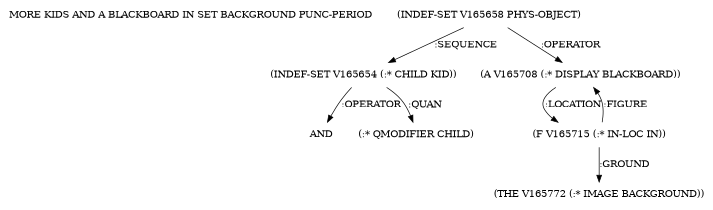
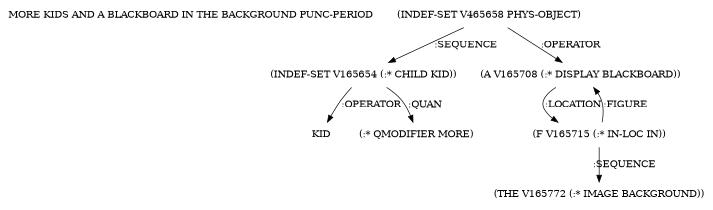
node "MORE KIDS AND A BLACKBOARD IN SET BACKGROUND PUNC-PERIOD": label "MORE KIDS AND A BLACKBOARD IN SET BACKGROUND PUNC-PERIOD" -> "MORE KIDS AND A BLACKBOARD IN THE BACKGROUND PUNC-PERIOD"
node "(INDEF-SET V165658 PHYS-OBJECT)": label "(INDEF-SET V165658 PHYS-OBJECT)" -> "(INDEF-SET V465658 PHYS-OBJECT)"
node "AND": label "AND" -> "KID"
node "(:* QMODIFIER CHILD)": label "(:* QMODIFIER CHILD)" -> "(:* QMODIFIER MORE)"
edge "(F V165715 (:* IN-LOC IN))" -> "(THE V165772 (:* IMAGE BACKGROUND))": label ":GROUND" -> ":SEQUENCE"
